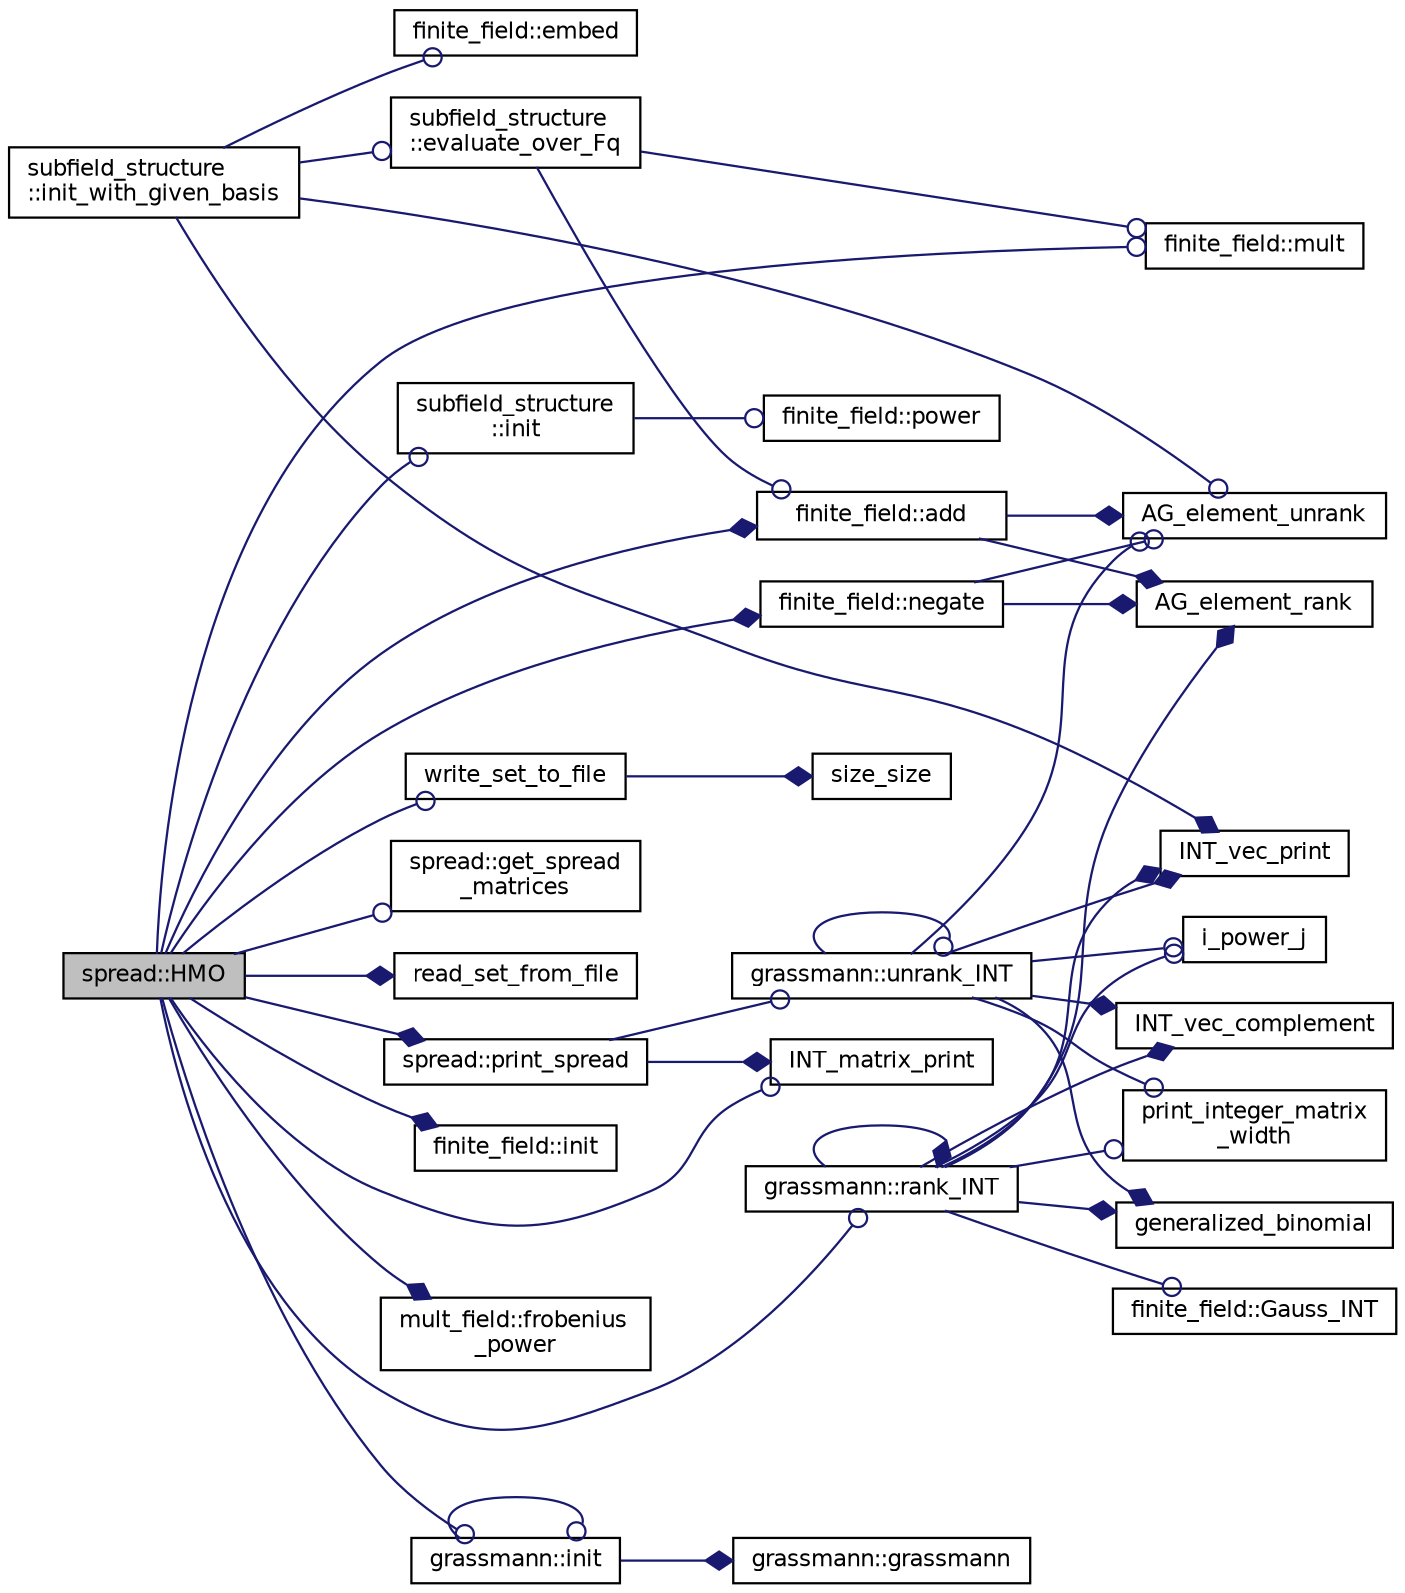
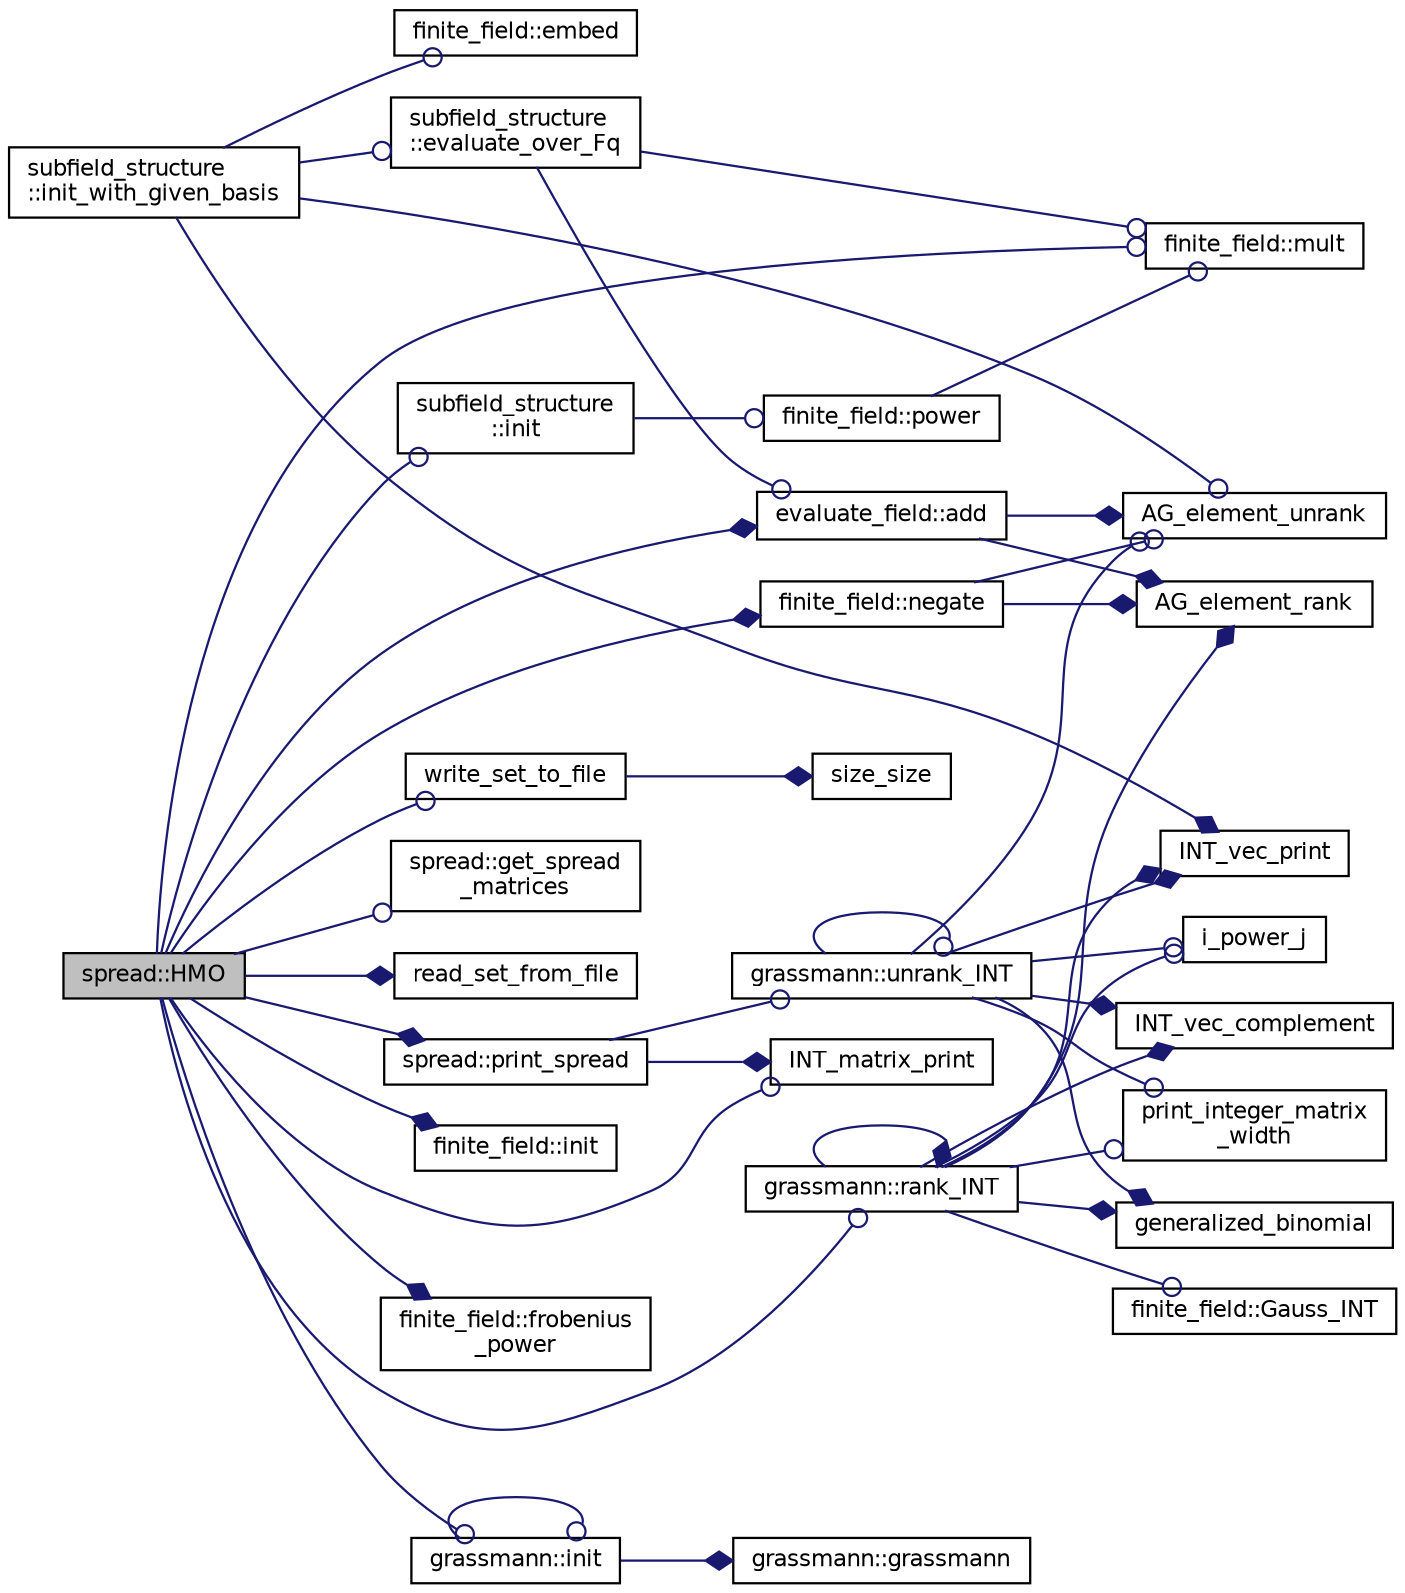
edge "finite_field::power" -> "finite_field::mult": added
node "finite_field::add": label "finite_field::add" -> "evaluate_field::add"
node "mult_field::frobenius _power": label "mult_field::frobenius _power" -> "finite_field::frobenius _power"
